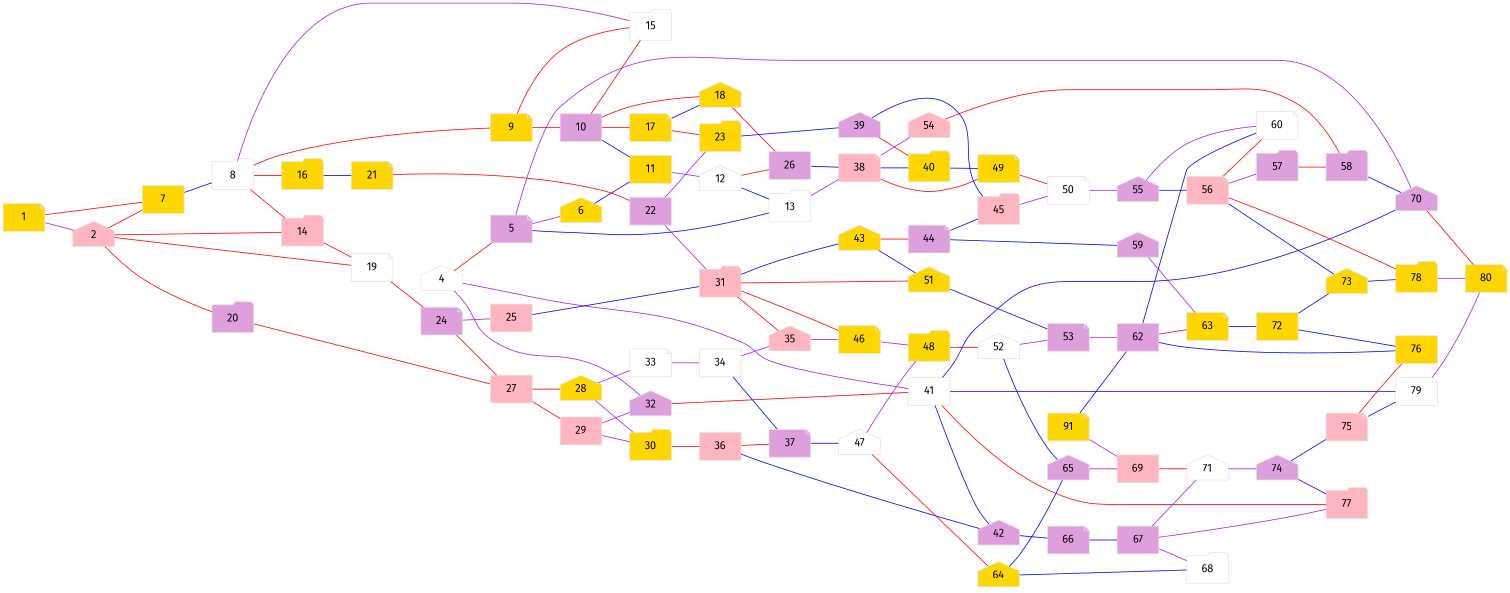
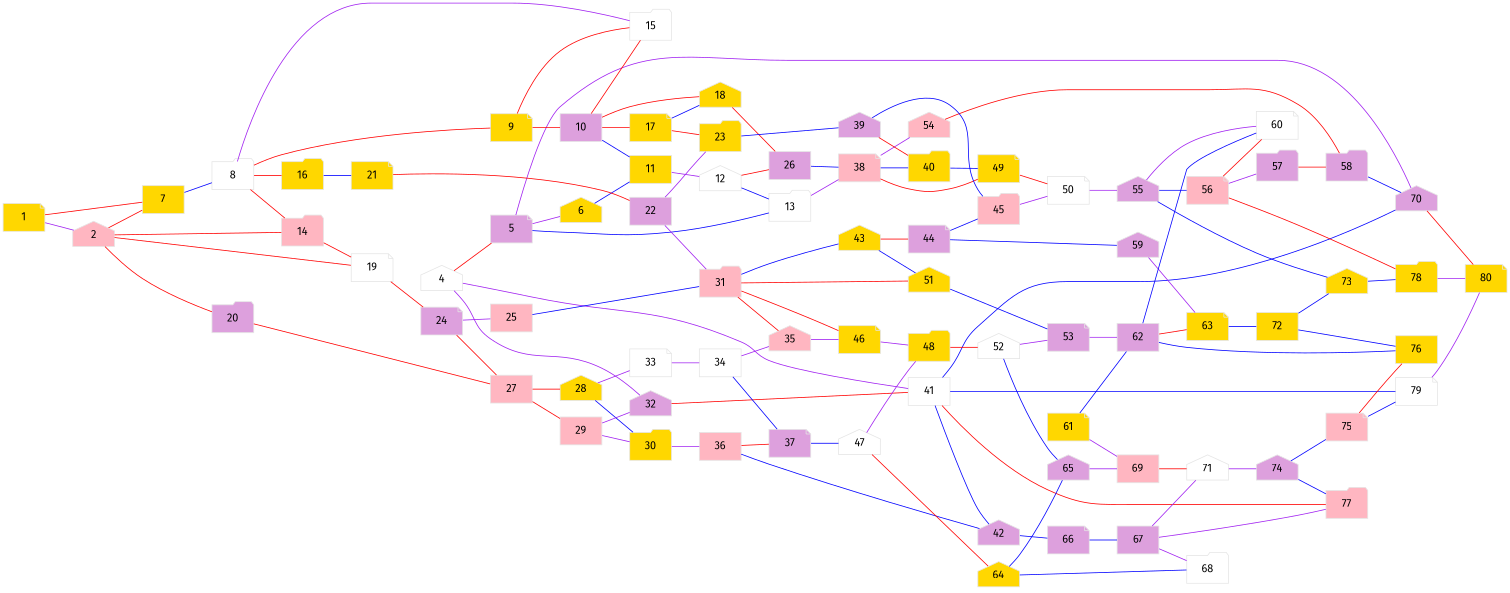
edge "56" -- "73": now "55" -- "73"
edge "28" -- "30": color purple -> blue
node "91": label "91" -> "61"
edge "30" -- "36": color red -> purple
